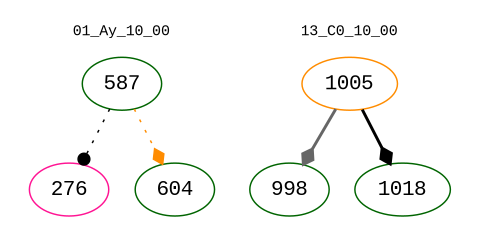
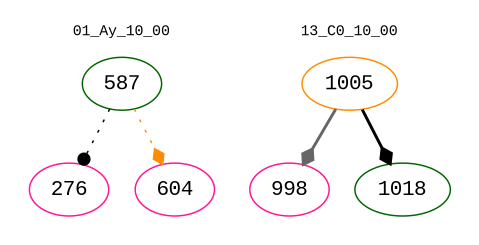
node "604": color darkgreen -> deeppink
node "998": color darkgreen -> deeppink
